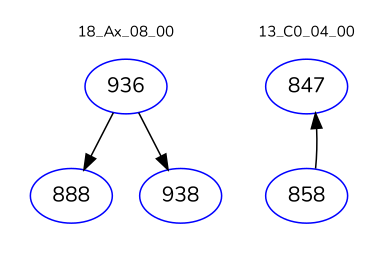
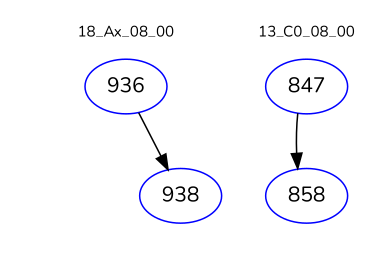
cluster "13_C0_04_00": label "13_C0_04_00" -> "13_C0_08_00"
edge "858" -> "847": reversed
node "888": removed
